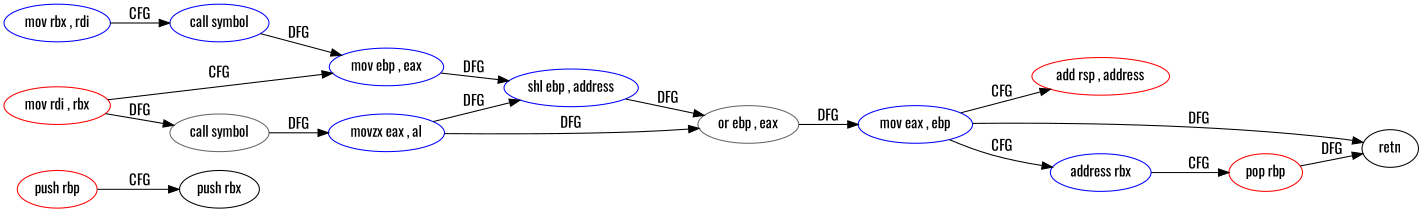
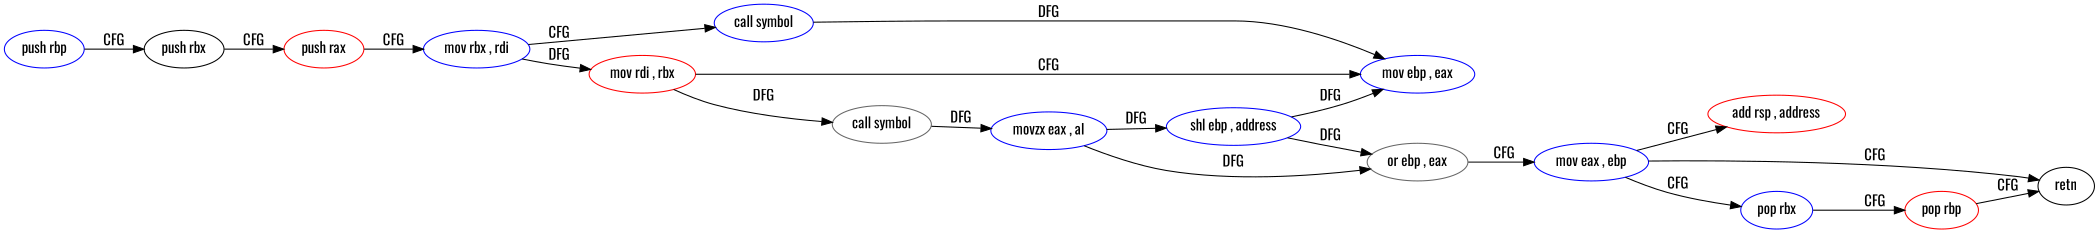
node "push rax": added
edge "mov rbx , rdi" -> "mov rdi , rbx": added, label "DFG"
edge "mov ebp , eax" -> "shl ebp , address": reversed
edge "or ebp , eax" -> "mov eax , ebp": label "DFG" -> "CFG"
edge "mov eax , ebp" -> "retn": label "DFG" -> "CFG"
edge "pop rbp" -> "retn": label "DFG" -> "CFG"
node "address rbx": label "address rbx" -> "pop rbx"
node "push rbp": color red -> blue
